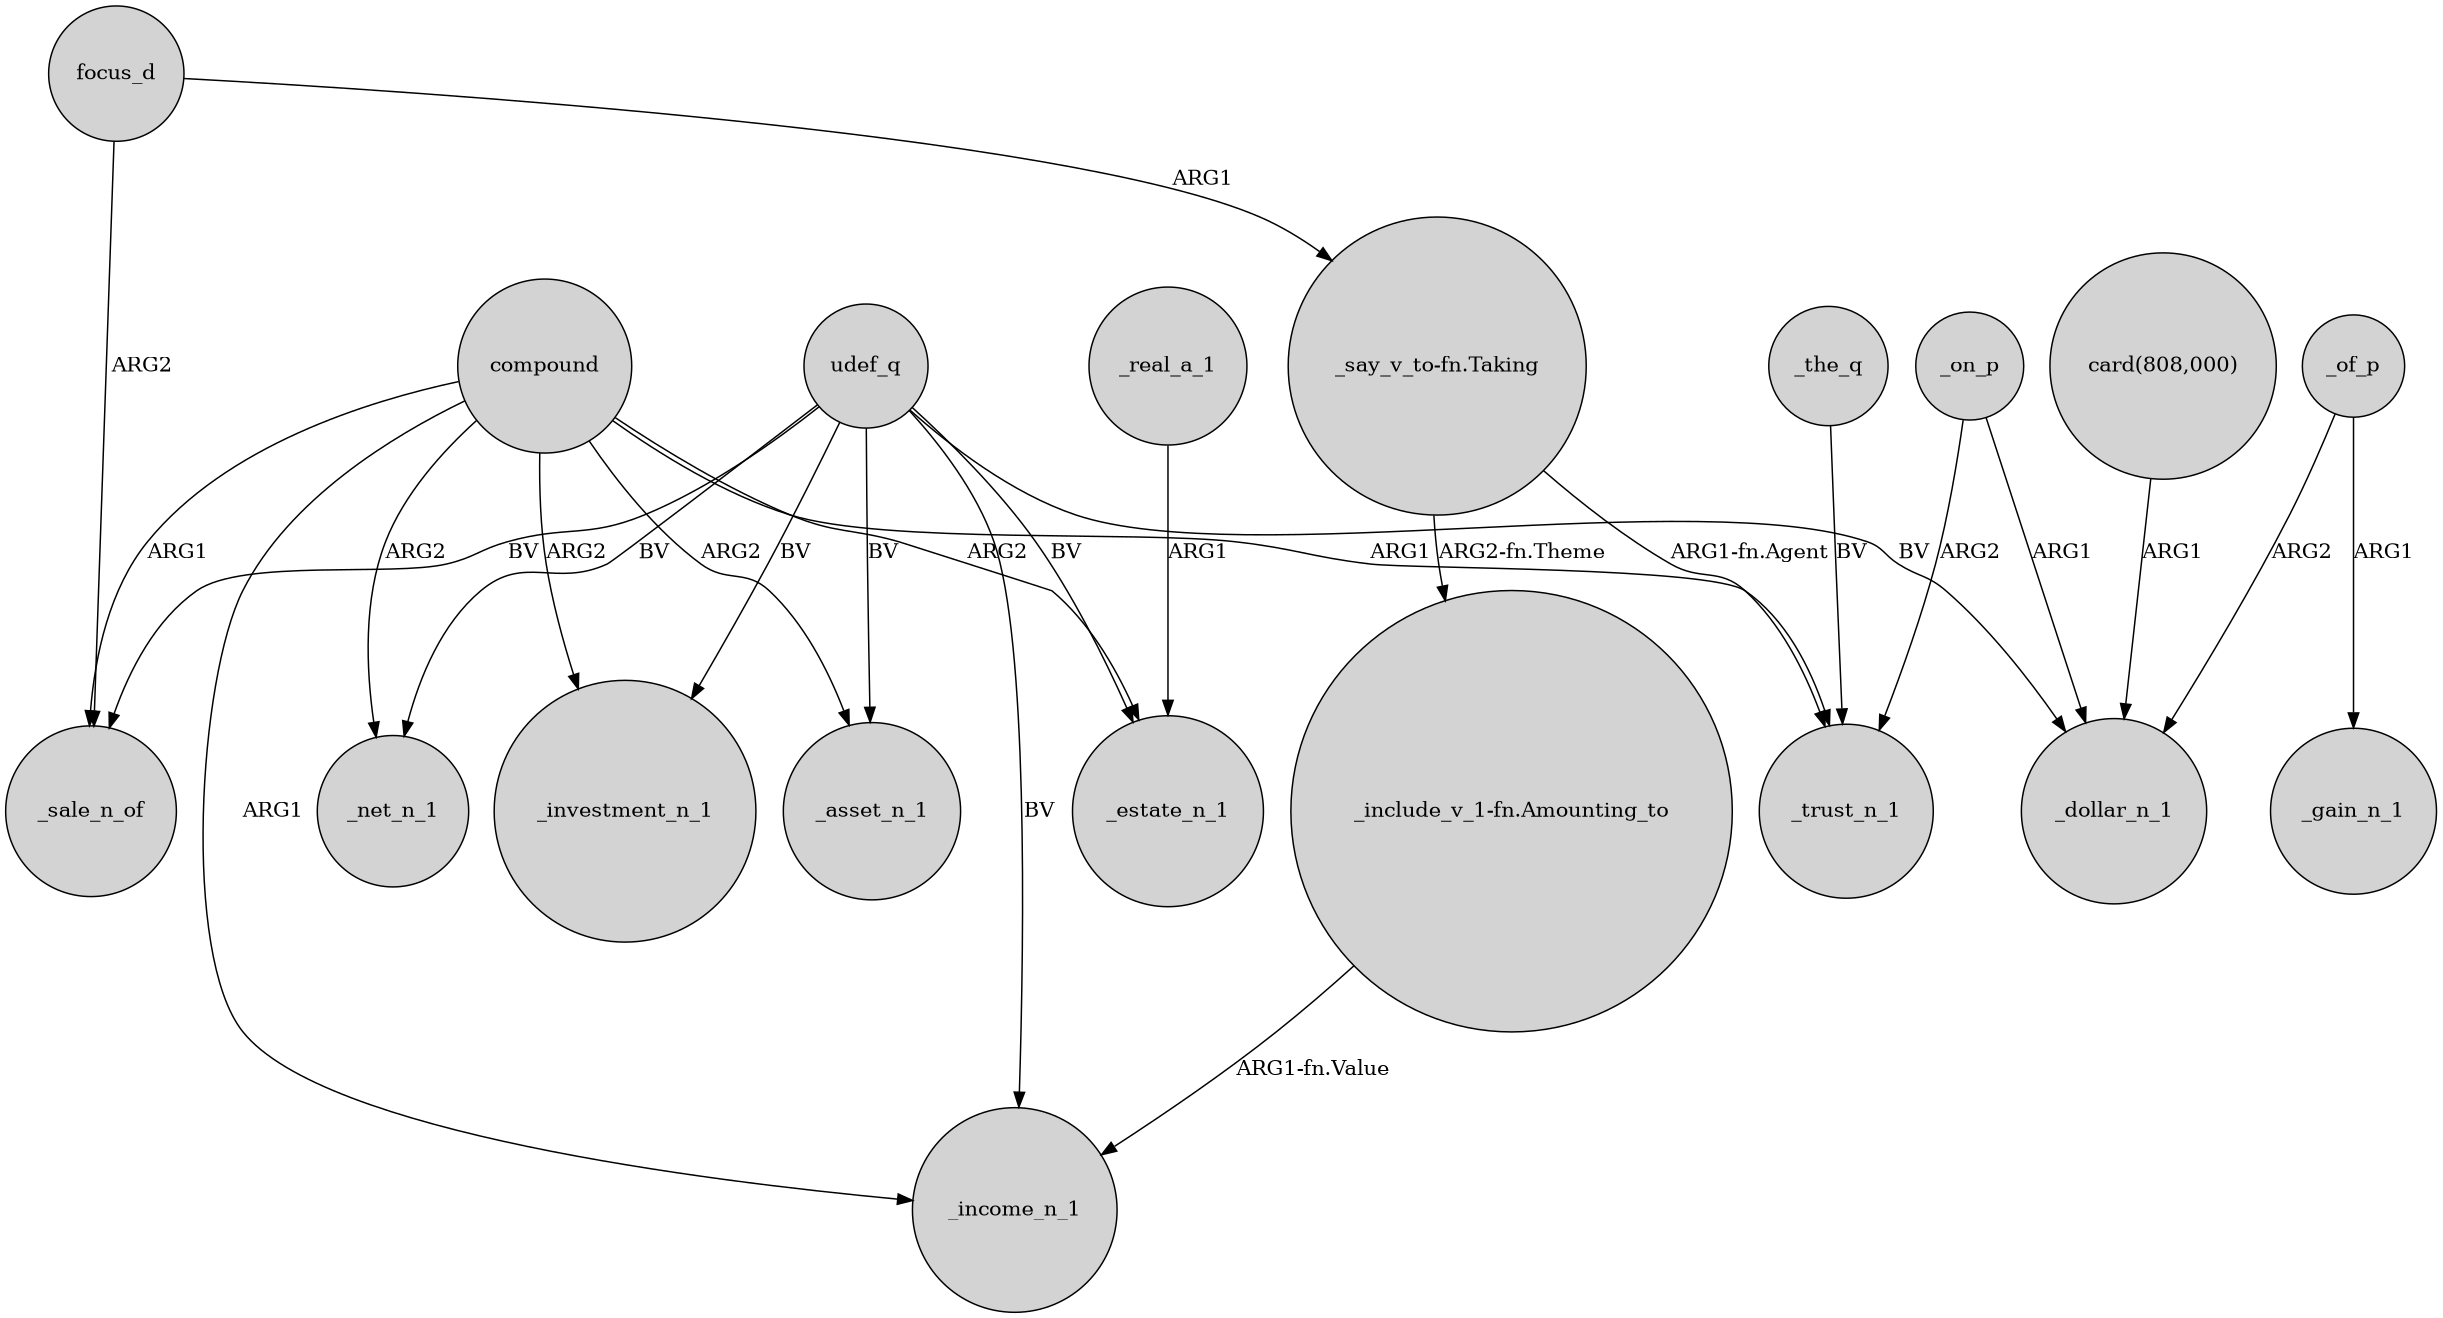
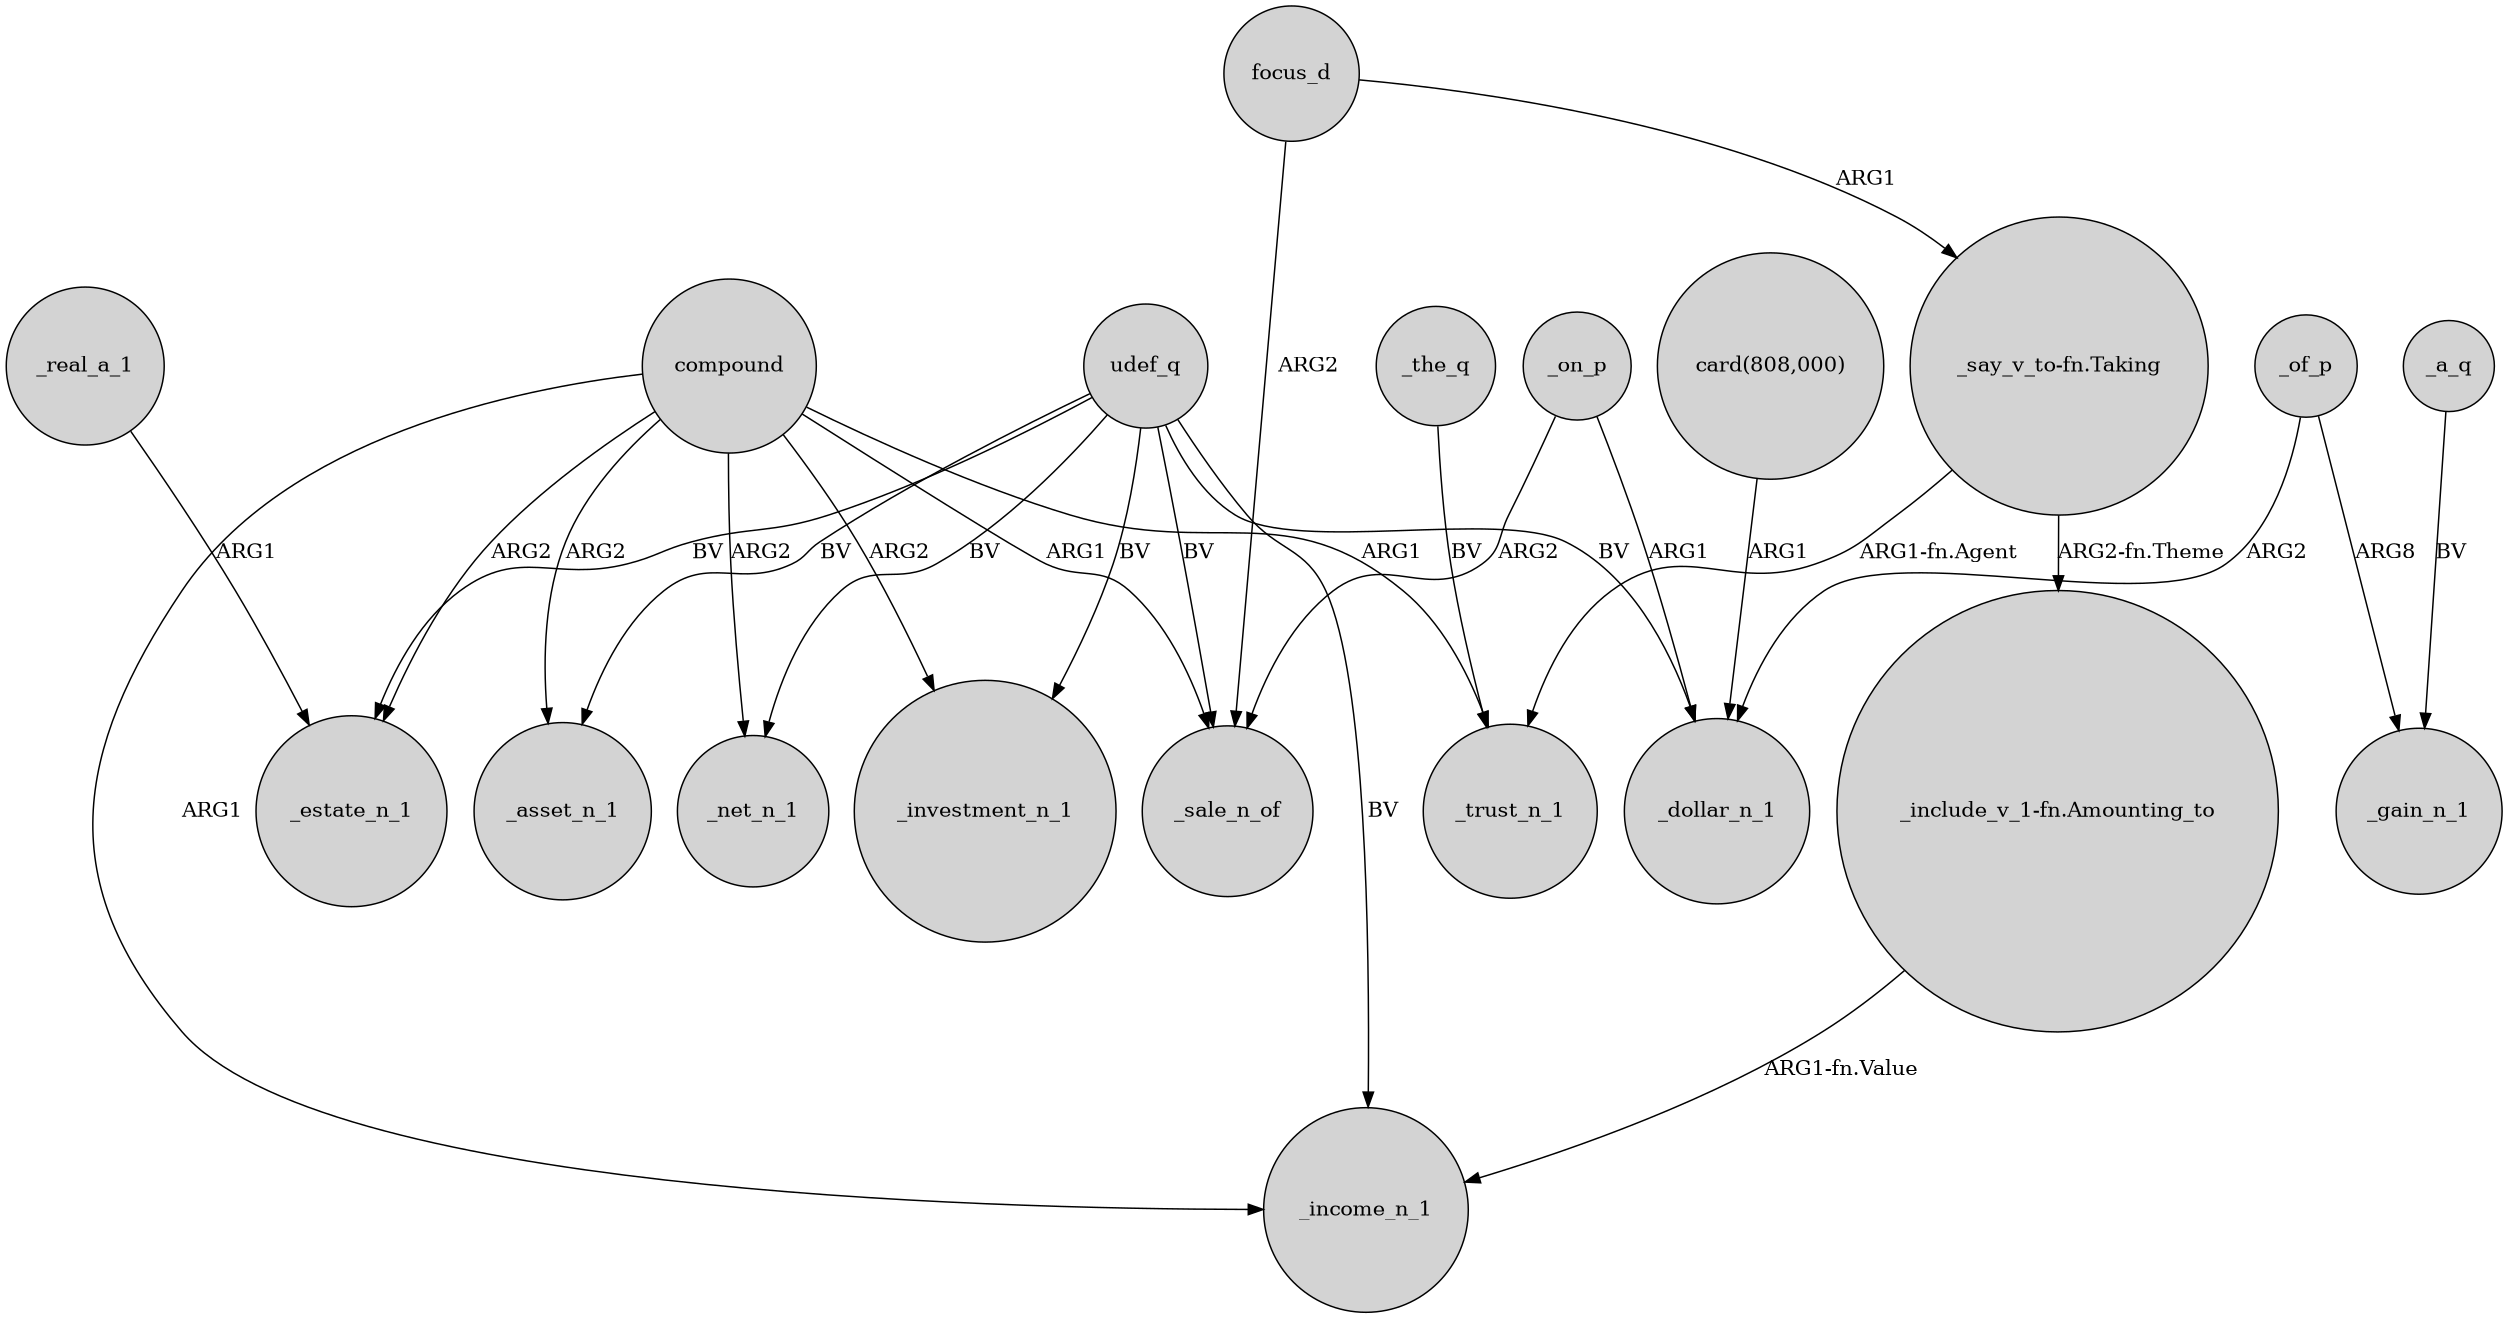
node "_a_q": added
edge "_of_p" -> "_gain_n_1": label "ARG1" -> "ARG8"
edge "_on_p" -> "_trust_n_1": now "_on_p" -> "_sale_n_of"
